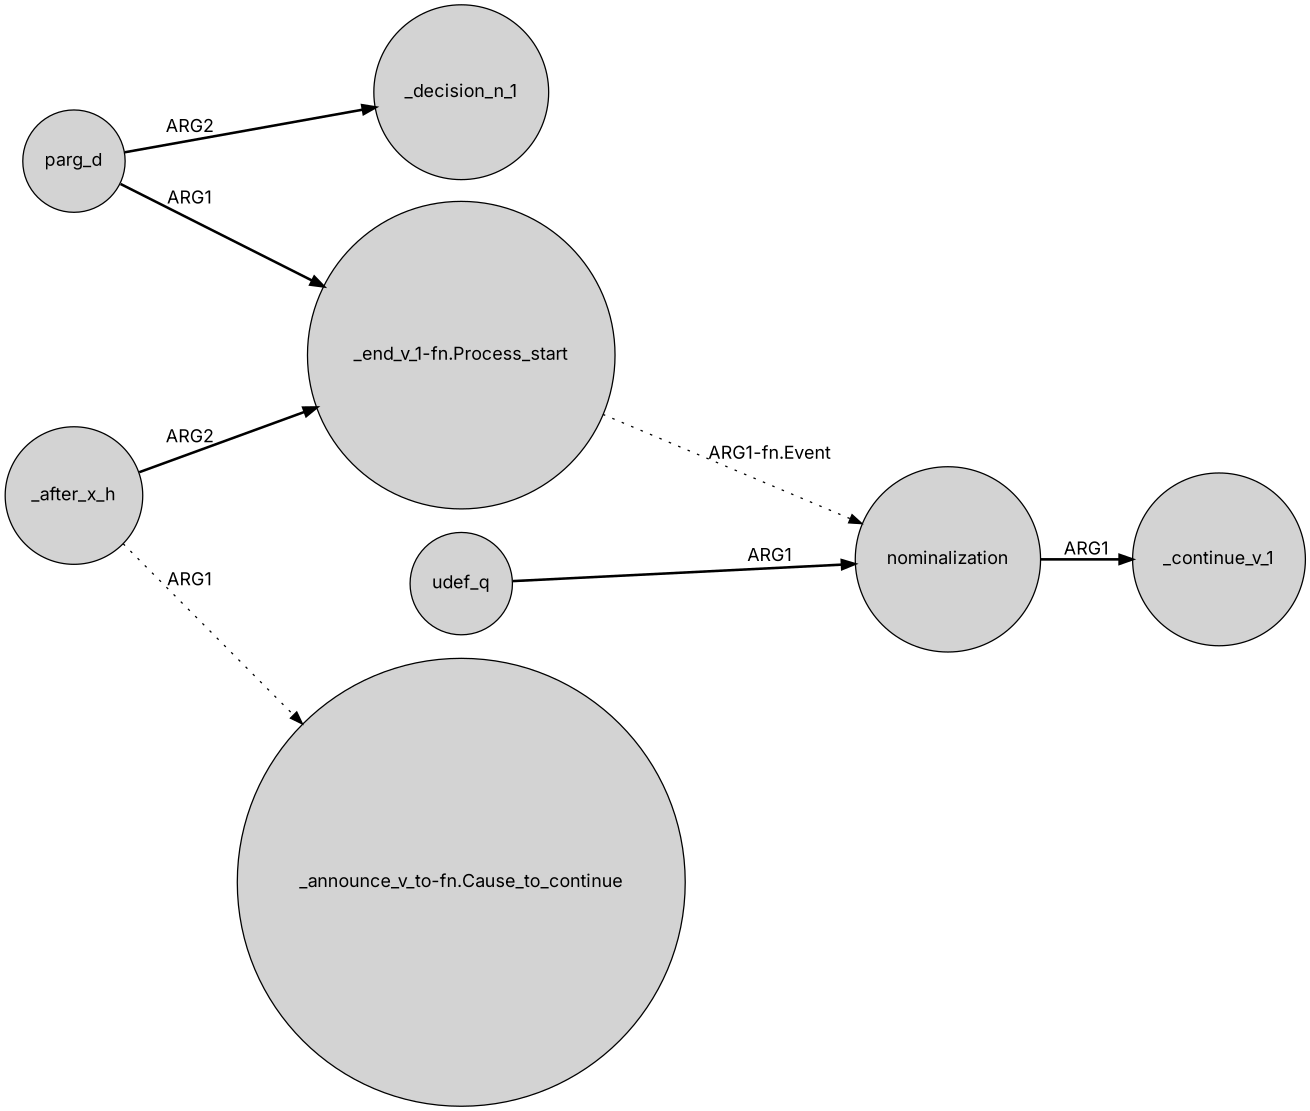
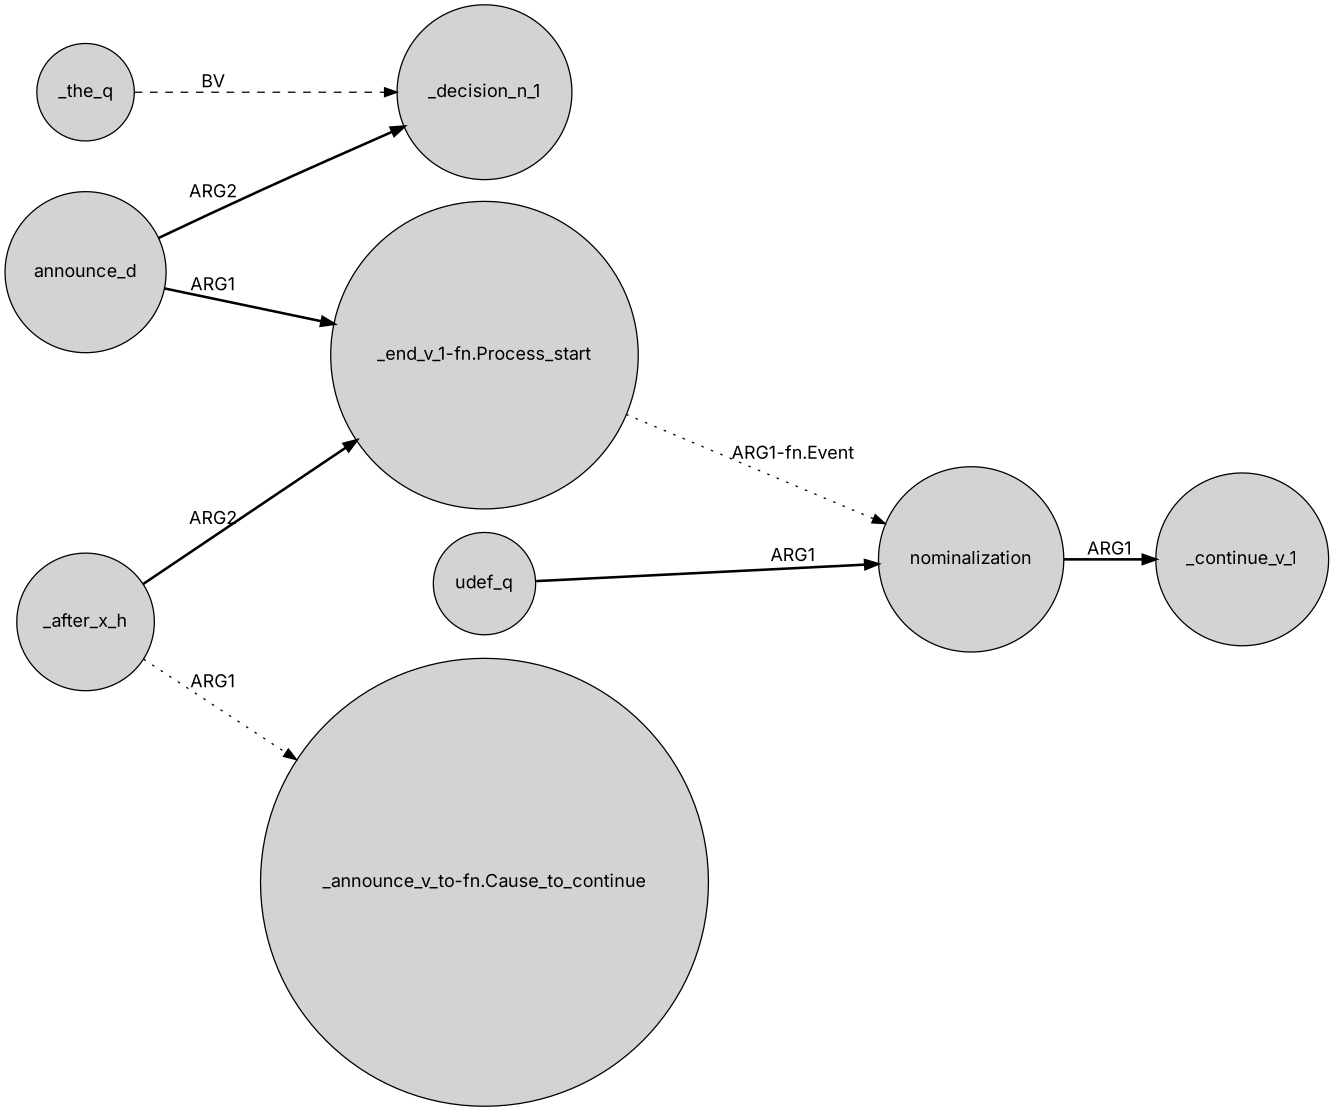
node "_the_q": added
node "parg_d": label "parg_d" -> "announce_d"
